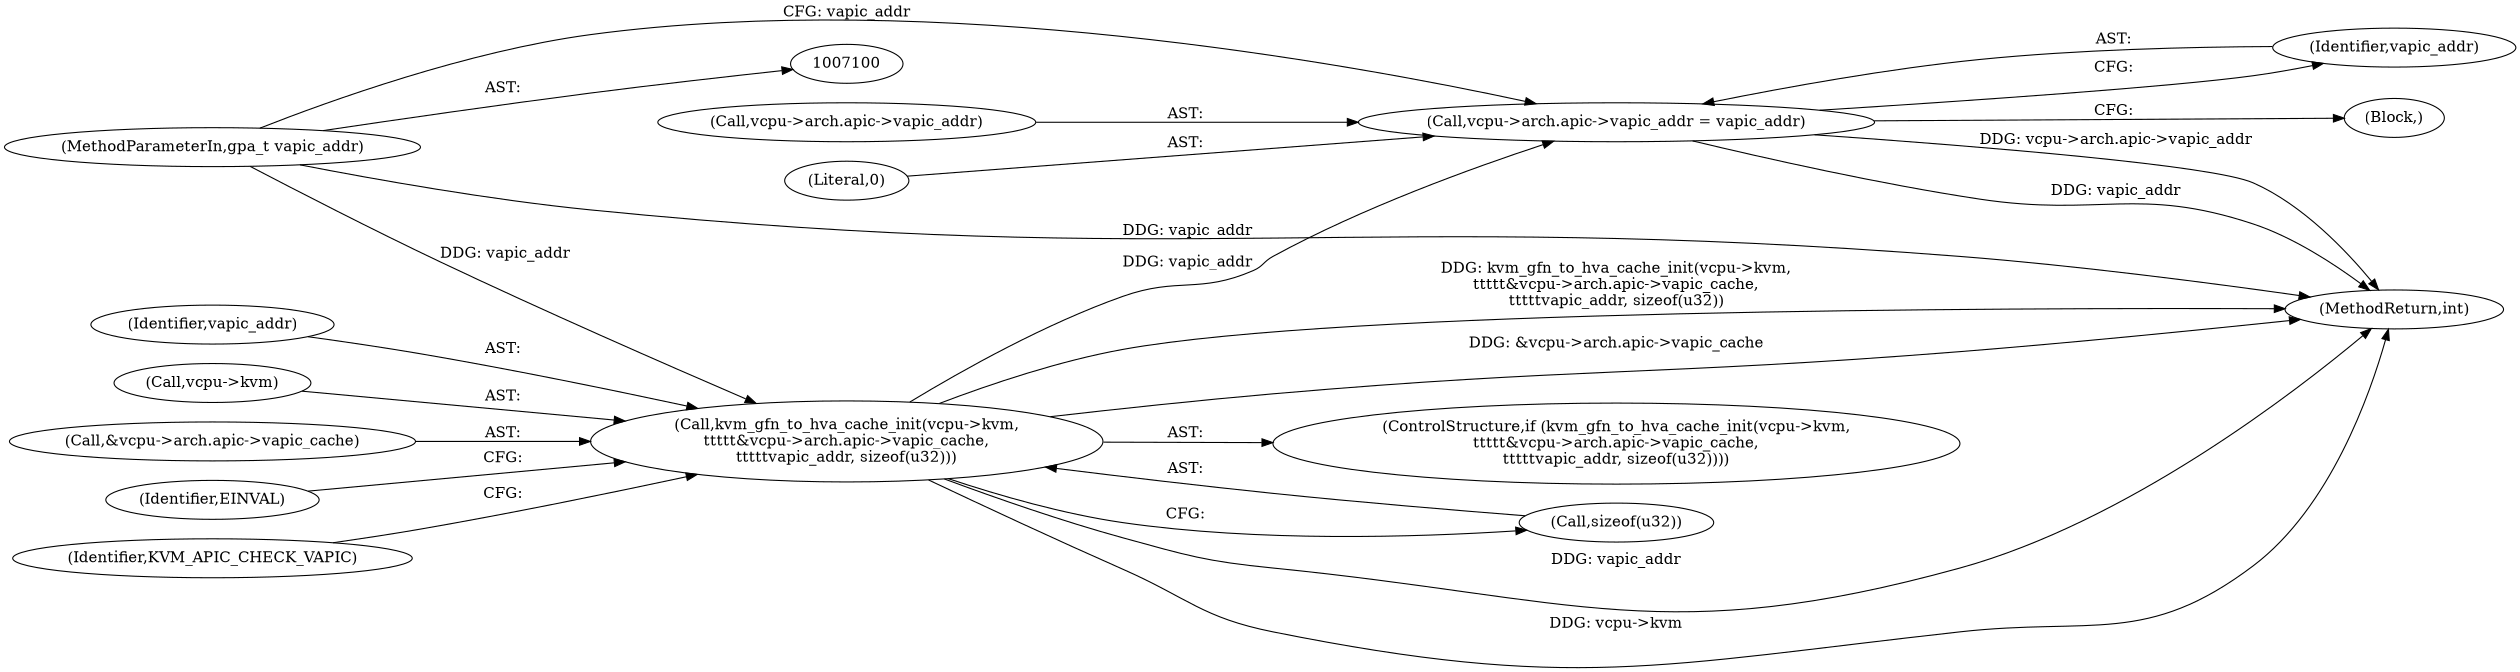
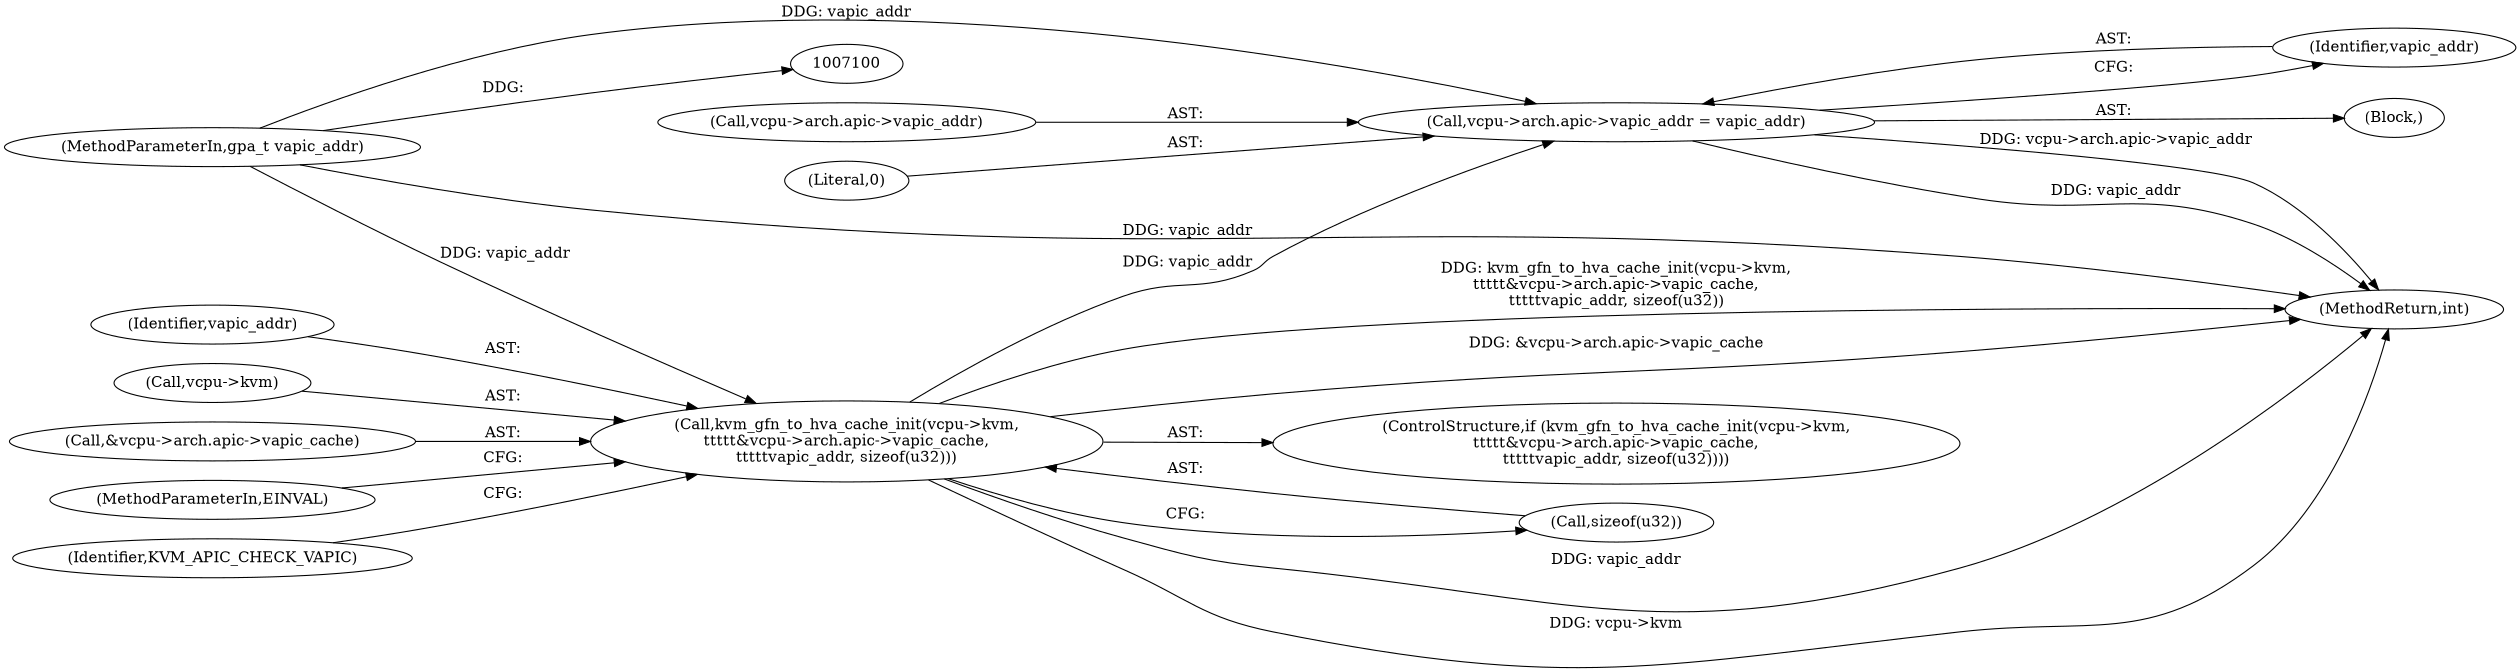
edge "(MethodParameterIn,gpa_t vapic_addr)" -> "(Call,vcpu->arch.apic->vapic_addr = vapic_addr)": label "CFG: vapic_addr" -> "DDG: vapic_addr"
edge "(MethodParameterIn,gpa_t vapic_addr)" -> "1007100": label "AST: " -> "DDG: "
edge "(Call,vcpu->arch.apic->vapic_addr = vapic_addr)" -> "(Block,)": label "CFG: " -> "AST: "
node "(Identifier,EINVAL)": label "(Identifier,EINVAL)" -> "(MethodParameterIn,EINVAL)"
